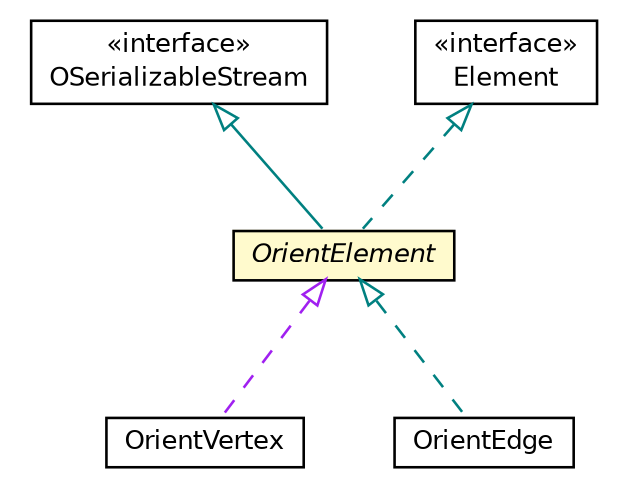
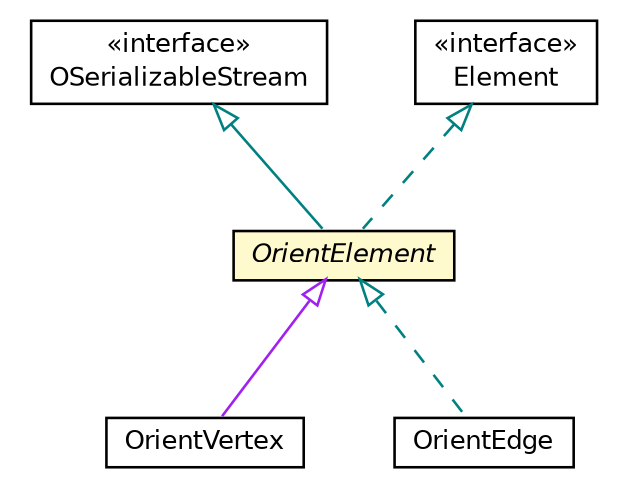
edge "OrientVertex" -> "OrientElement": style dashed -> solid
